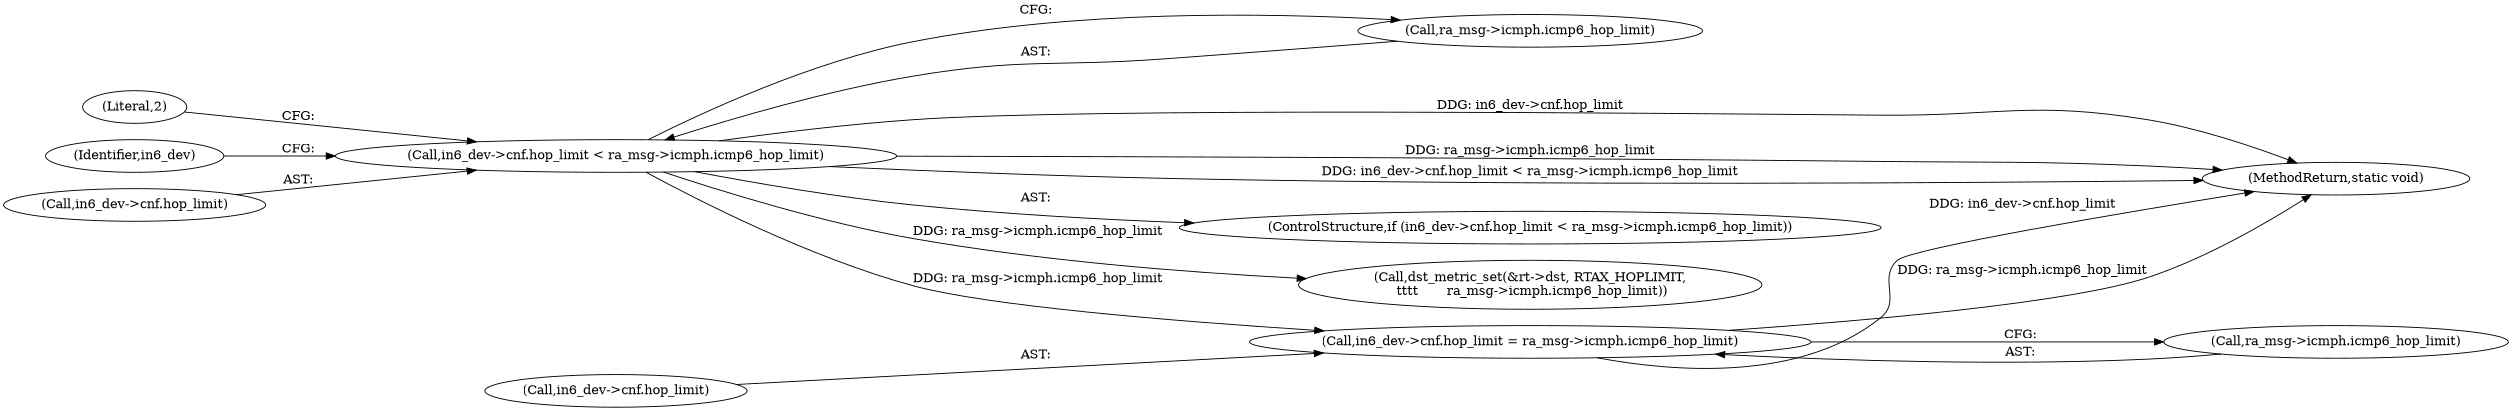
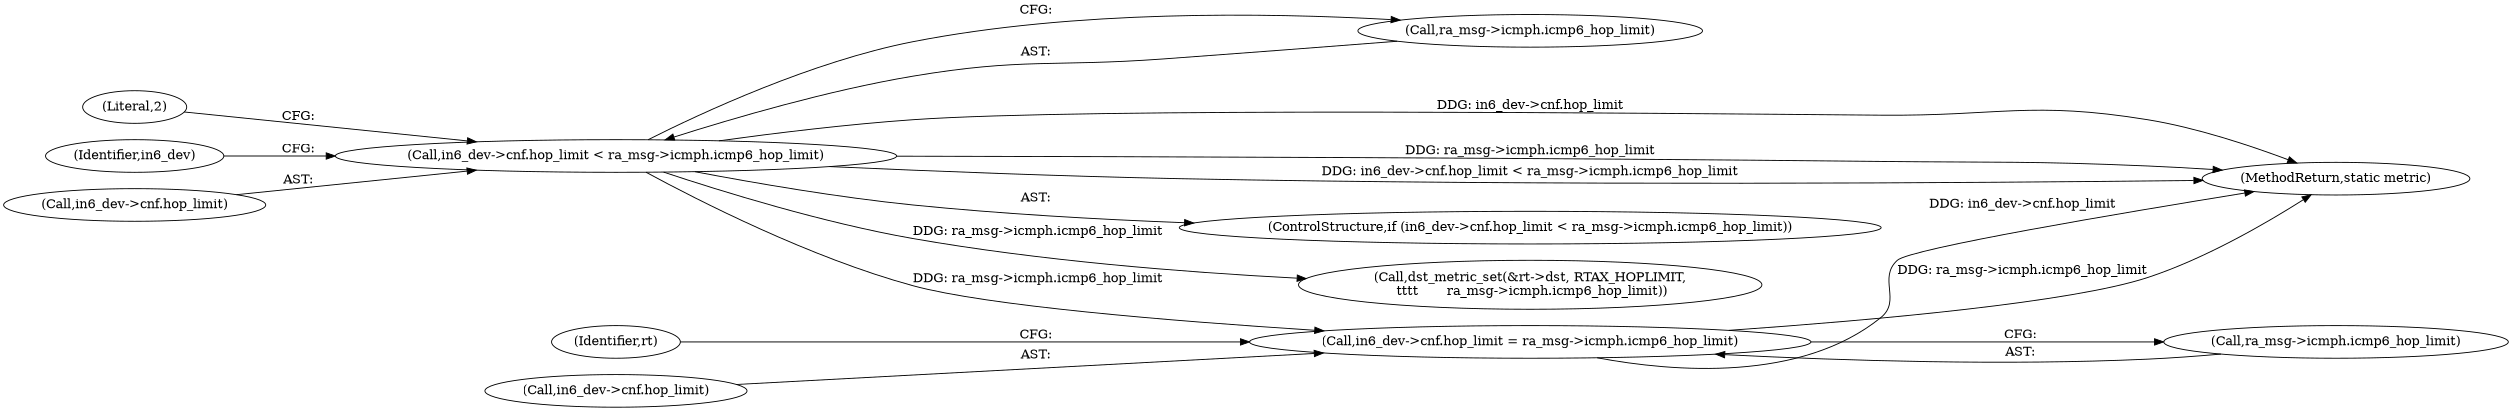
node "(MethodReturn,static void)": label "(MethodReturn,static void)" -> "(MethodReturn,static metric)"
node "(Identifier,rt)": added
